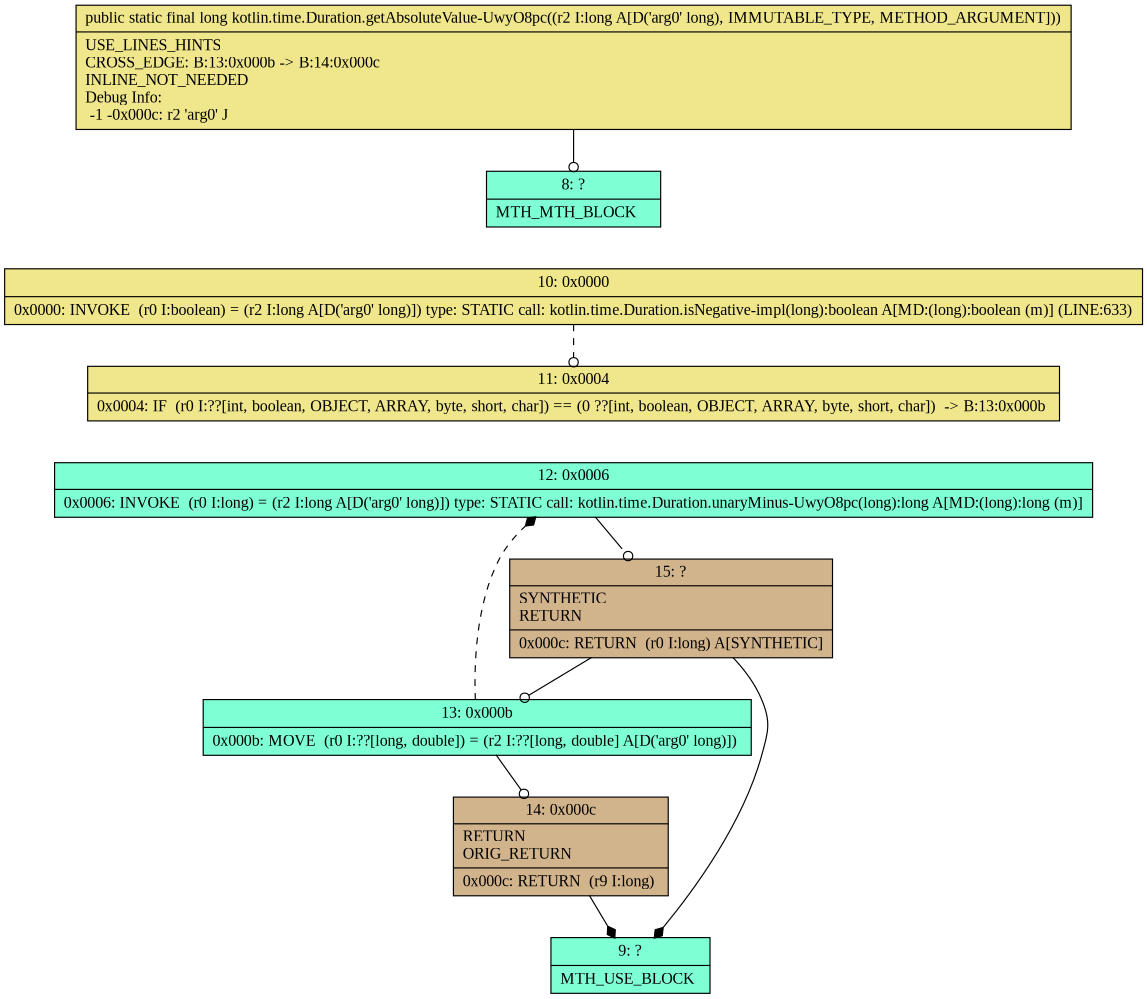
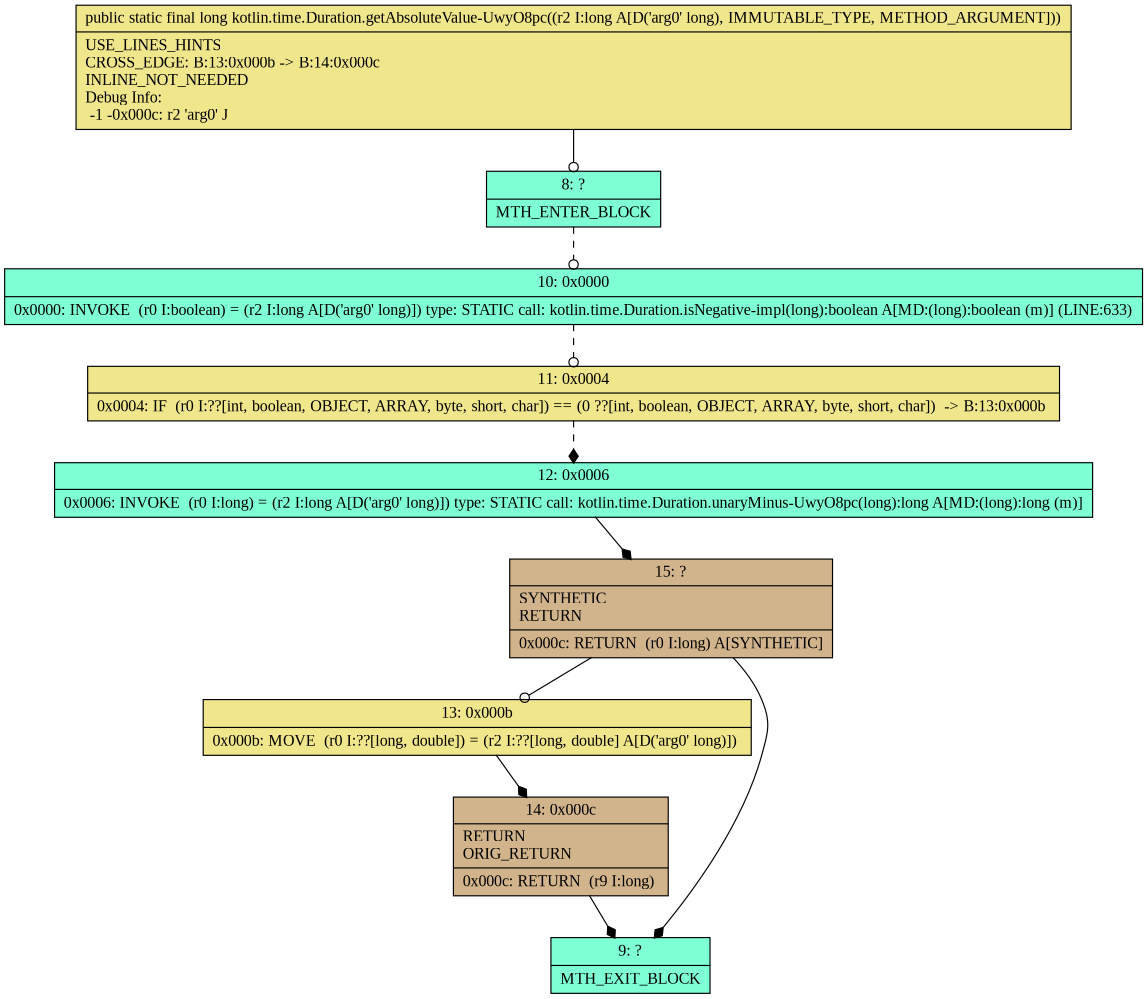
node "8: ?": text "MTH_MTH_BLOCK" -> "MTH_ENTER_BLOCK"
edge "8: ?" -> "10: 0x0000": added
node "10: 0x0000": fillcolor khaki -> aquamarine
edge "12: 0x0006" -> "15: ?": arrowhead odot -> diamond
edge "13: 0x000b" -> "12: 0x0006": now "11: 0x0004" -> "12: 0x0006"
node "13: 0x000b": fillcolor aquamarine -> khaki
edge "13: 0x000b" -> "14: 0x000c": arrowhead odot -> diamond
node "9: ?": text "MTH_USE_BLOCK" -> "MTH_EXIT_BLOCK"
